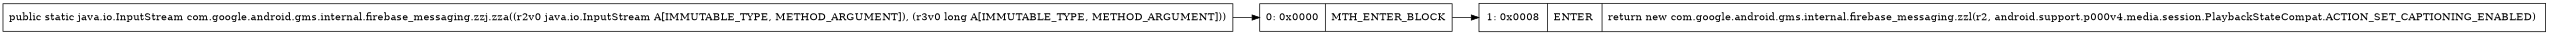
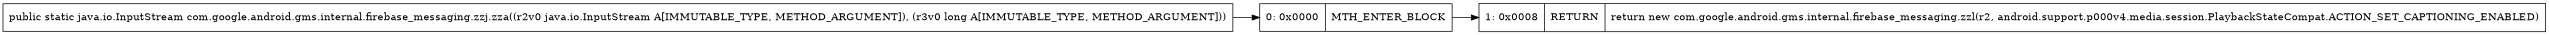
node "1: 0x0008": text "ENTER" -> "RETURN"
